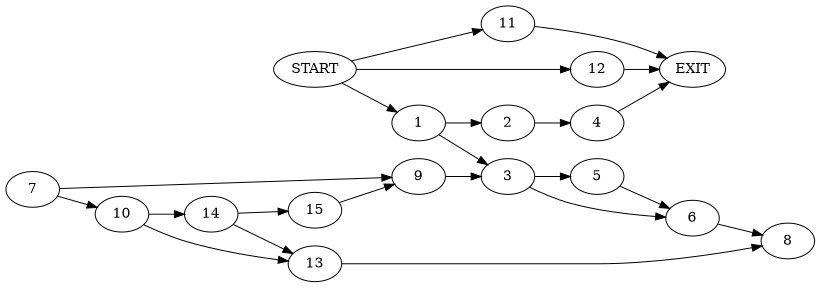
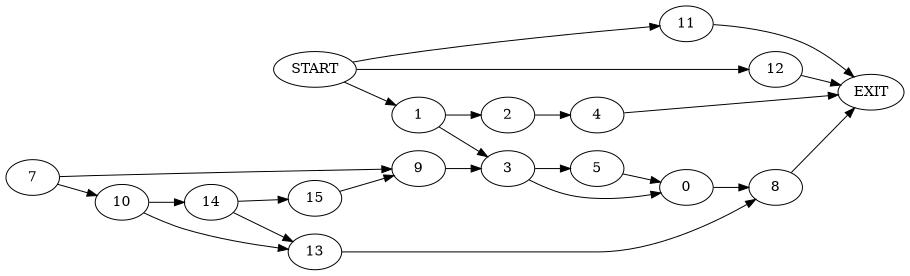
edge "8" -> "EXIT": added
node "6": label "6" -> "0"
